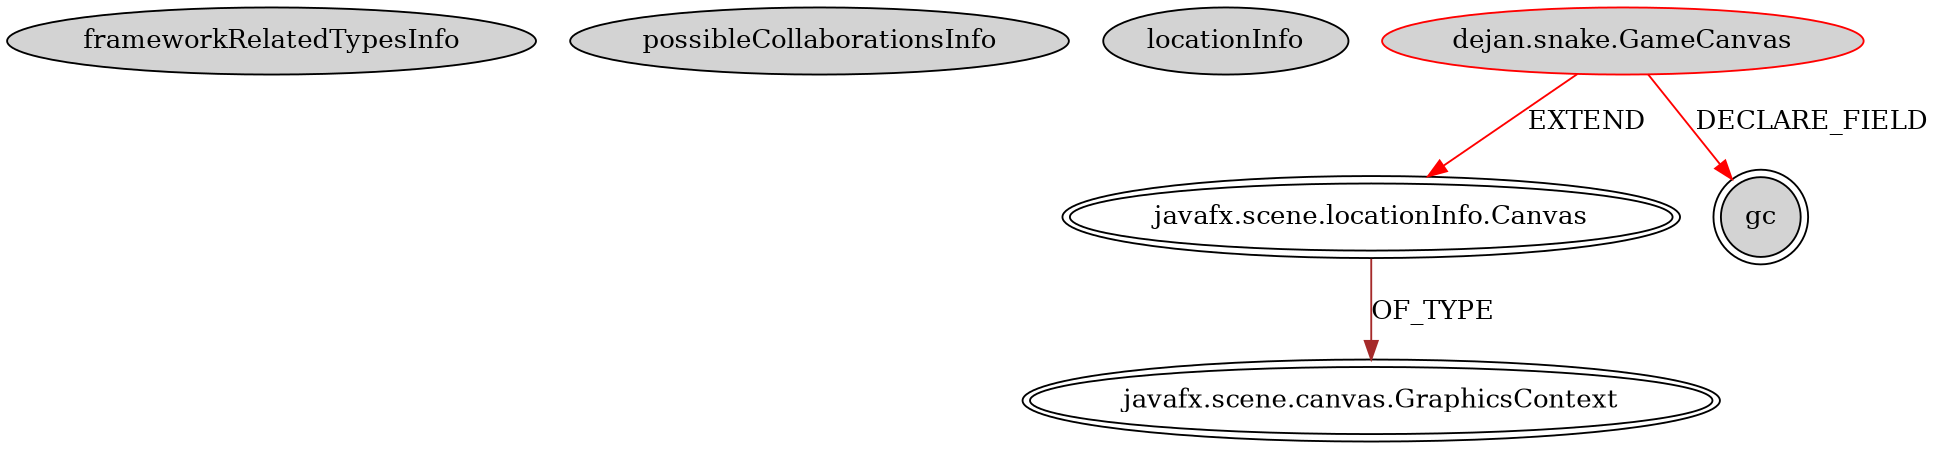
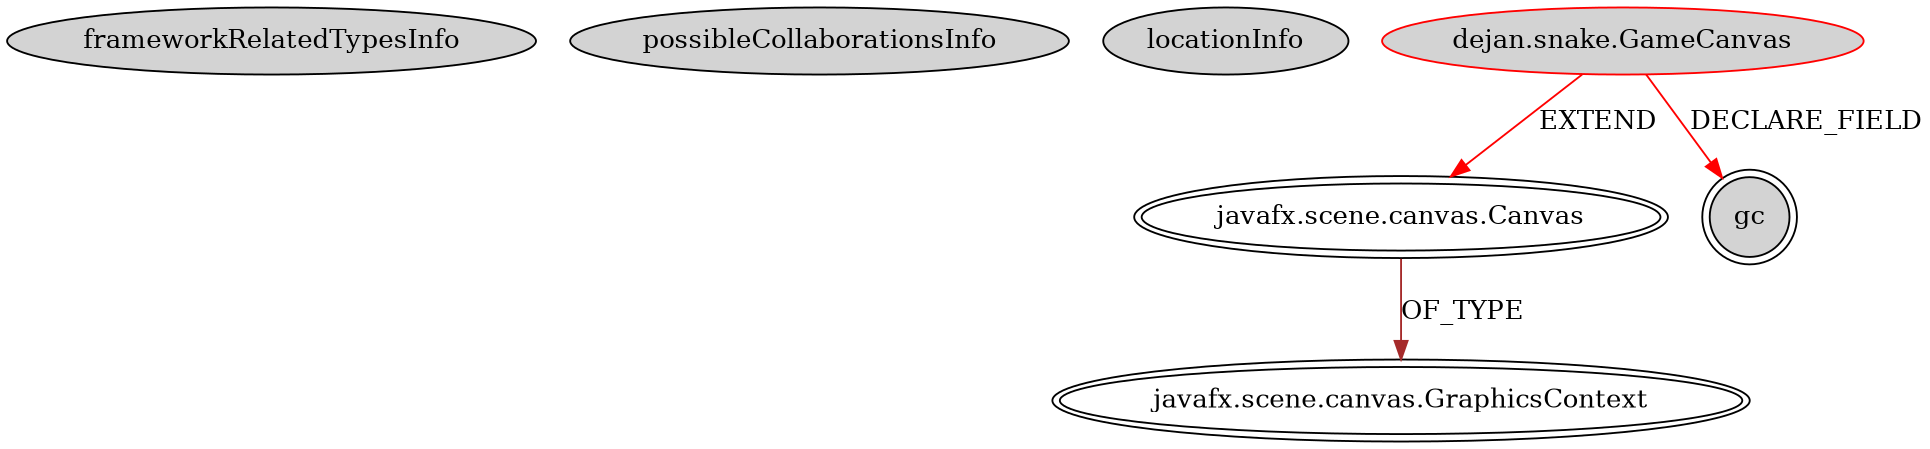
node "javafx.scene.locationInfo.Canvas": label "javafx.scene.locationInfo.Canvas" -> "javafx.scene.canvas.Canvas"
